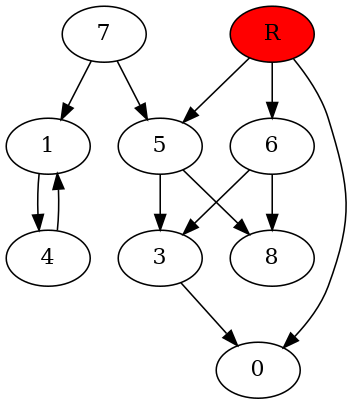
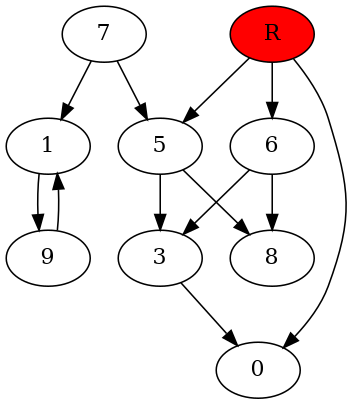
node "4": label "4" -> "9"
